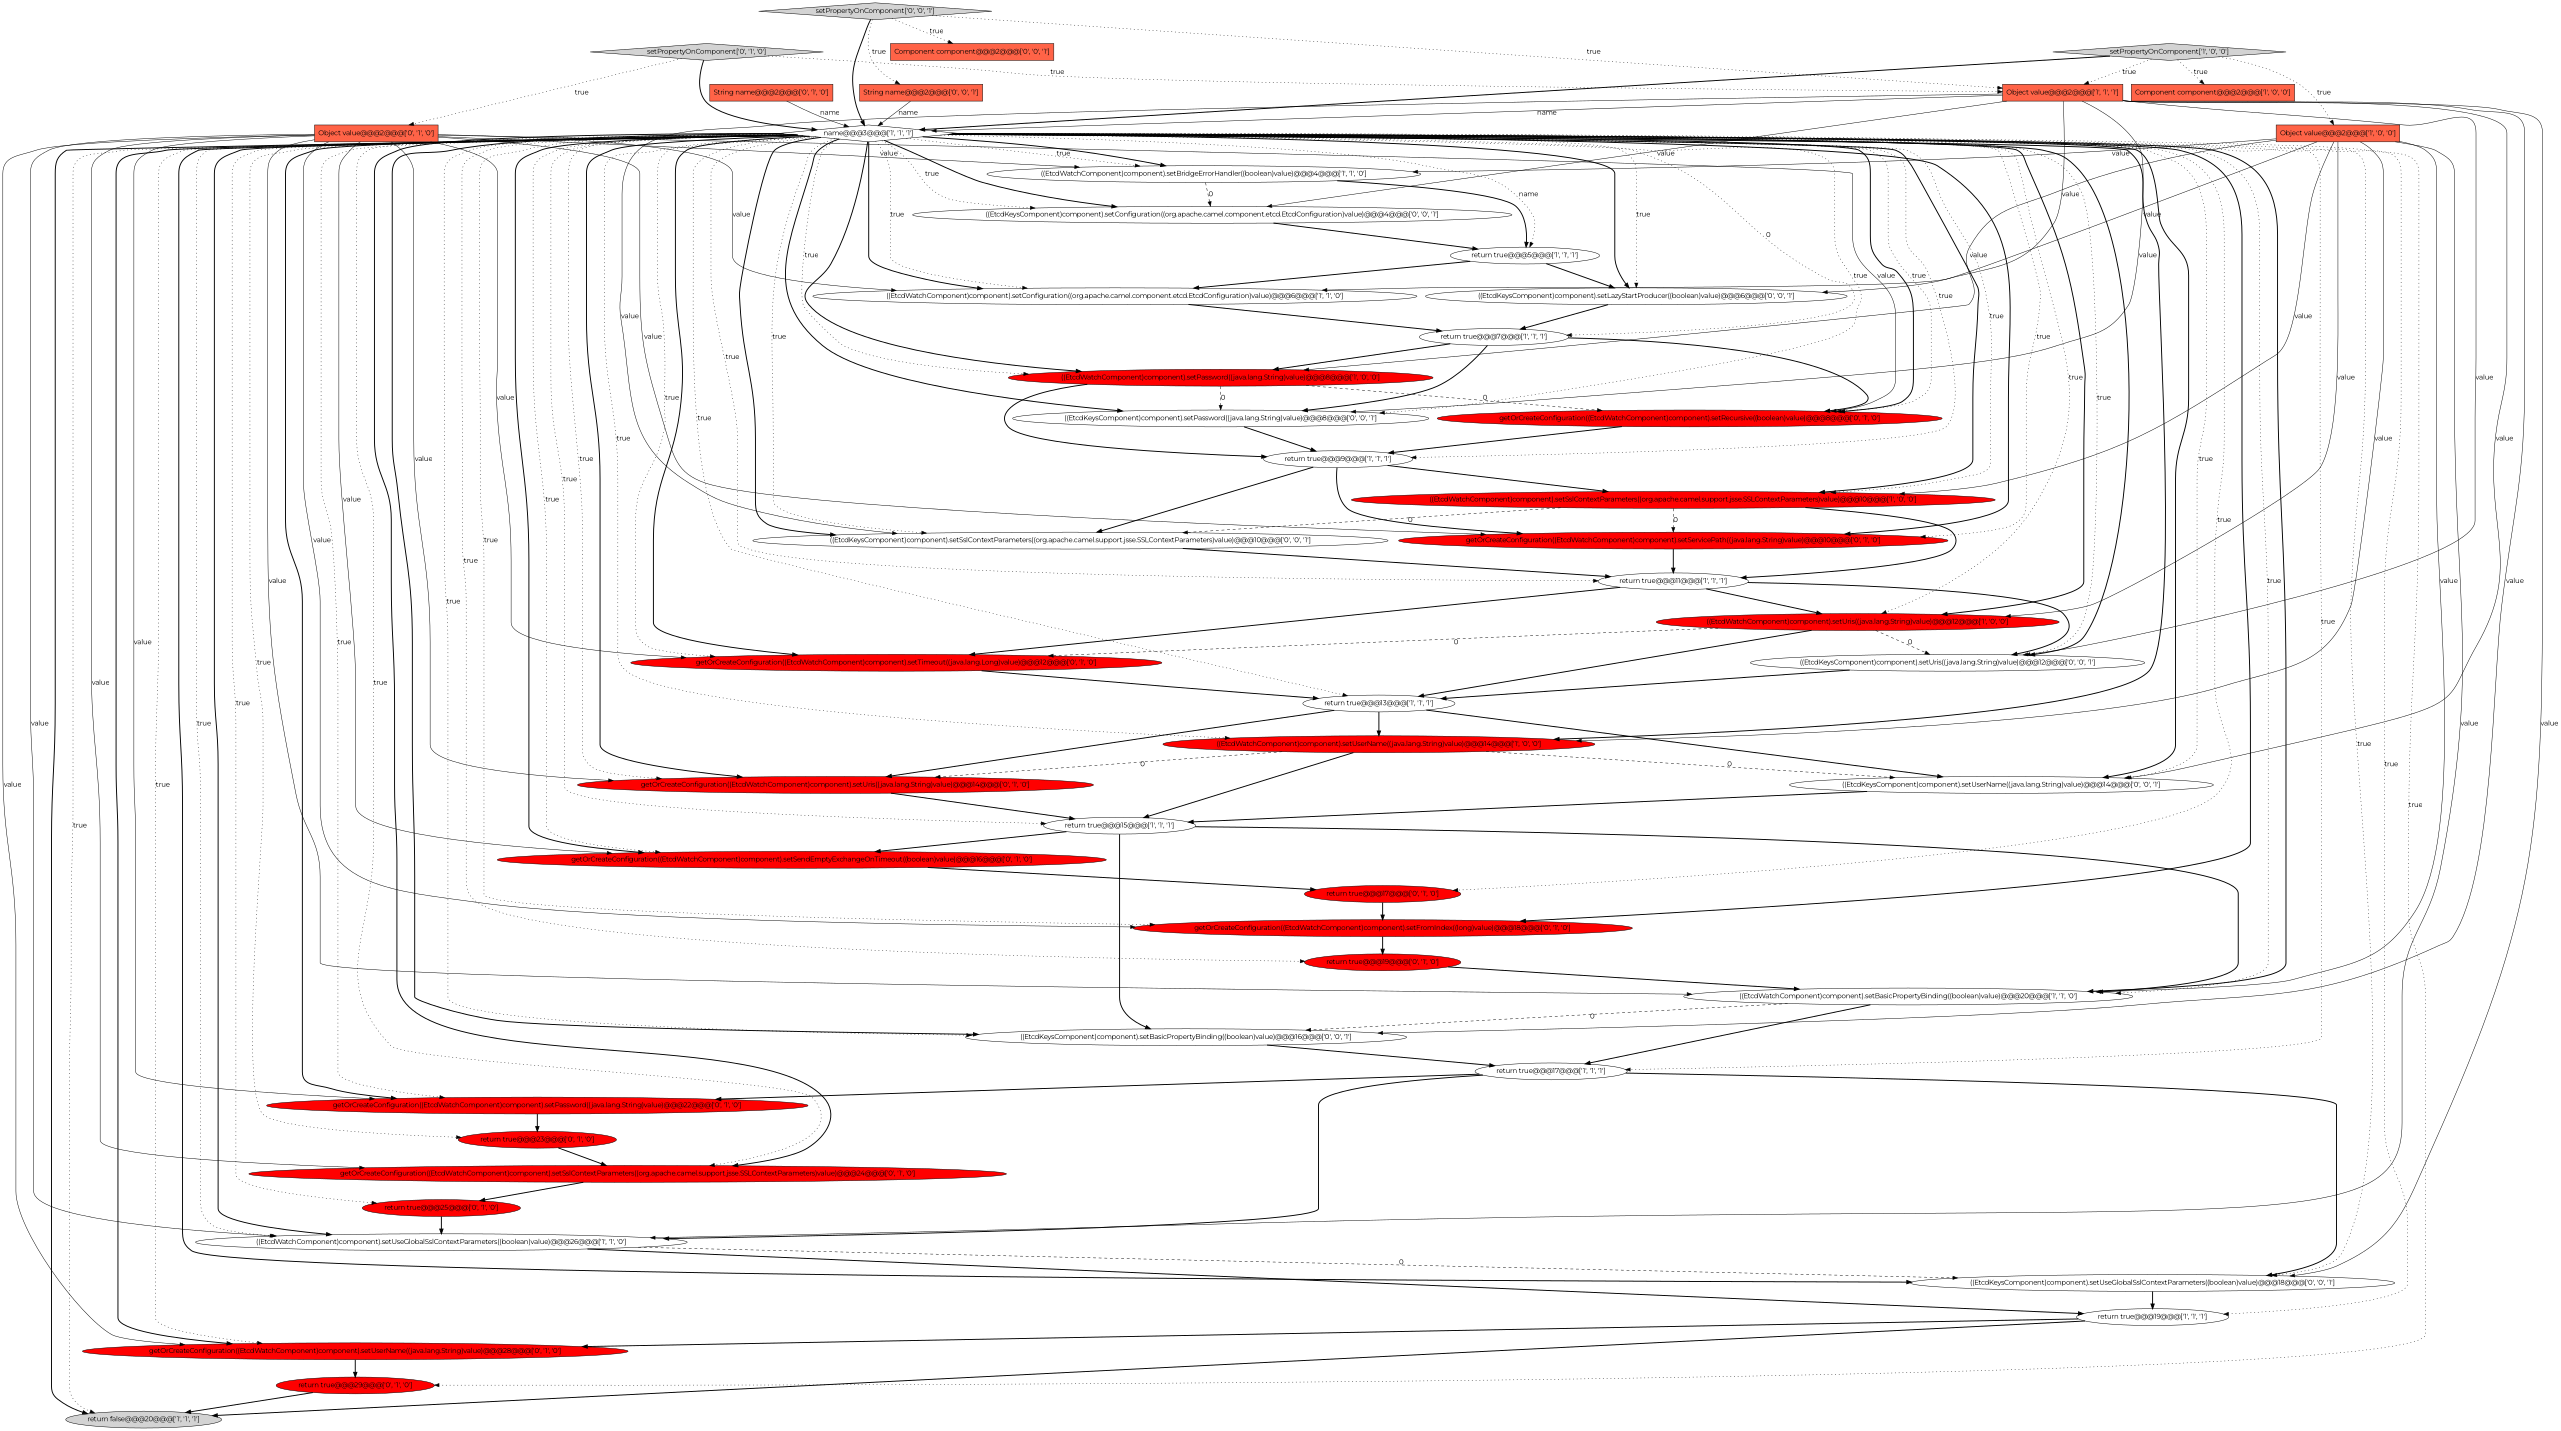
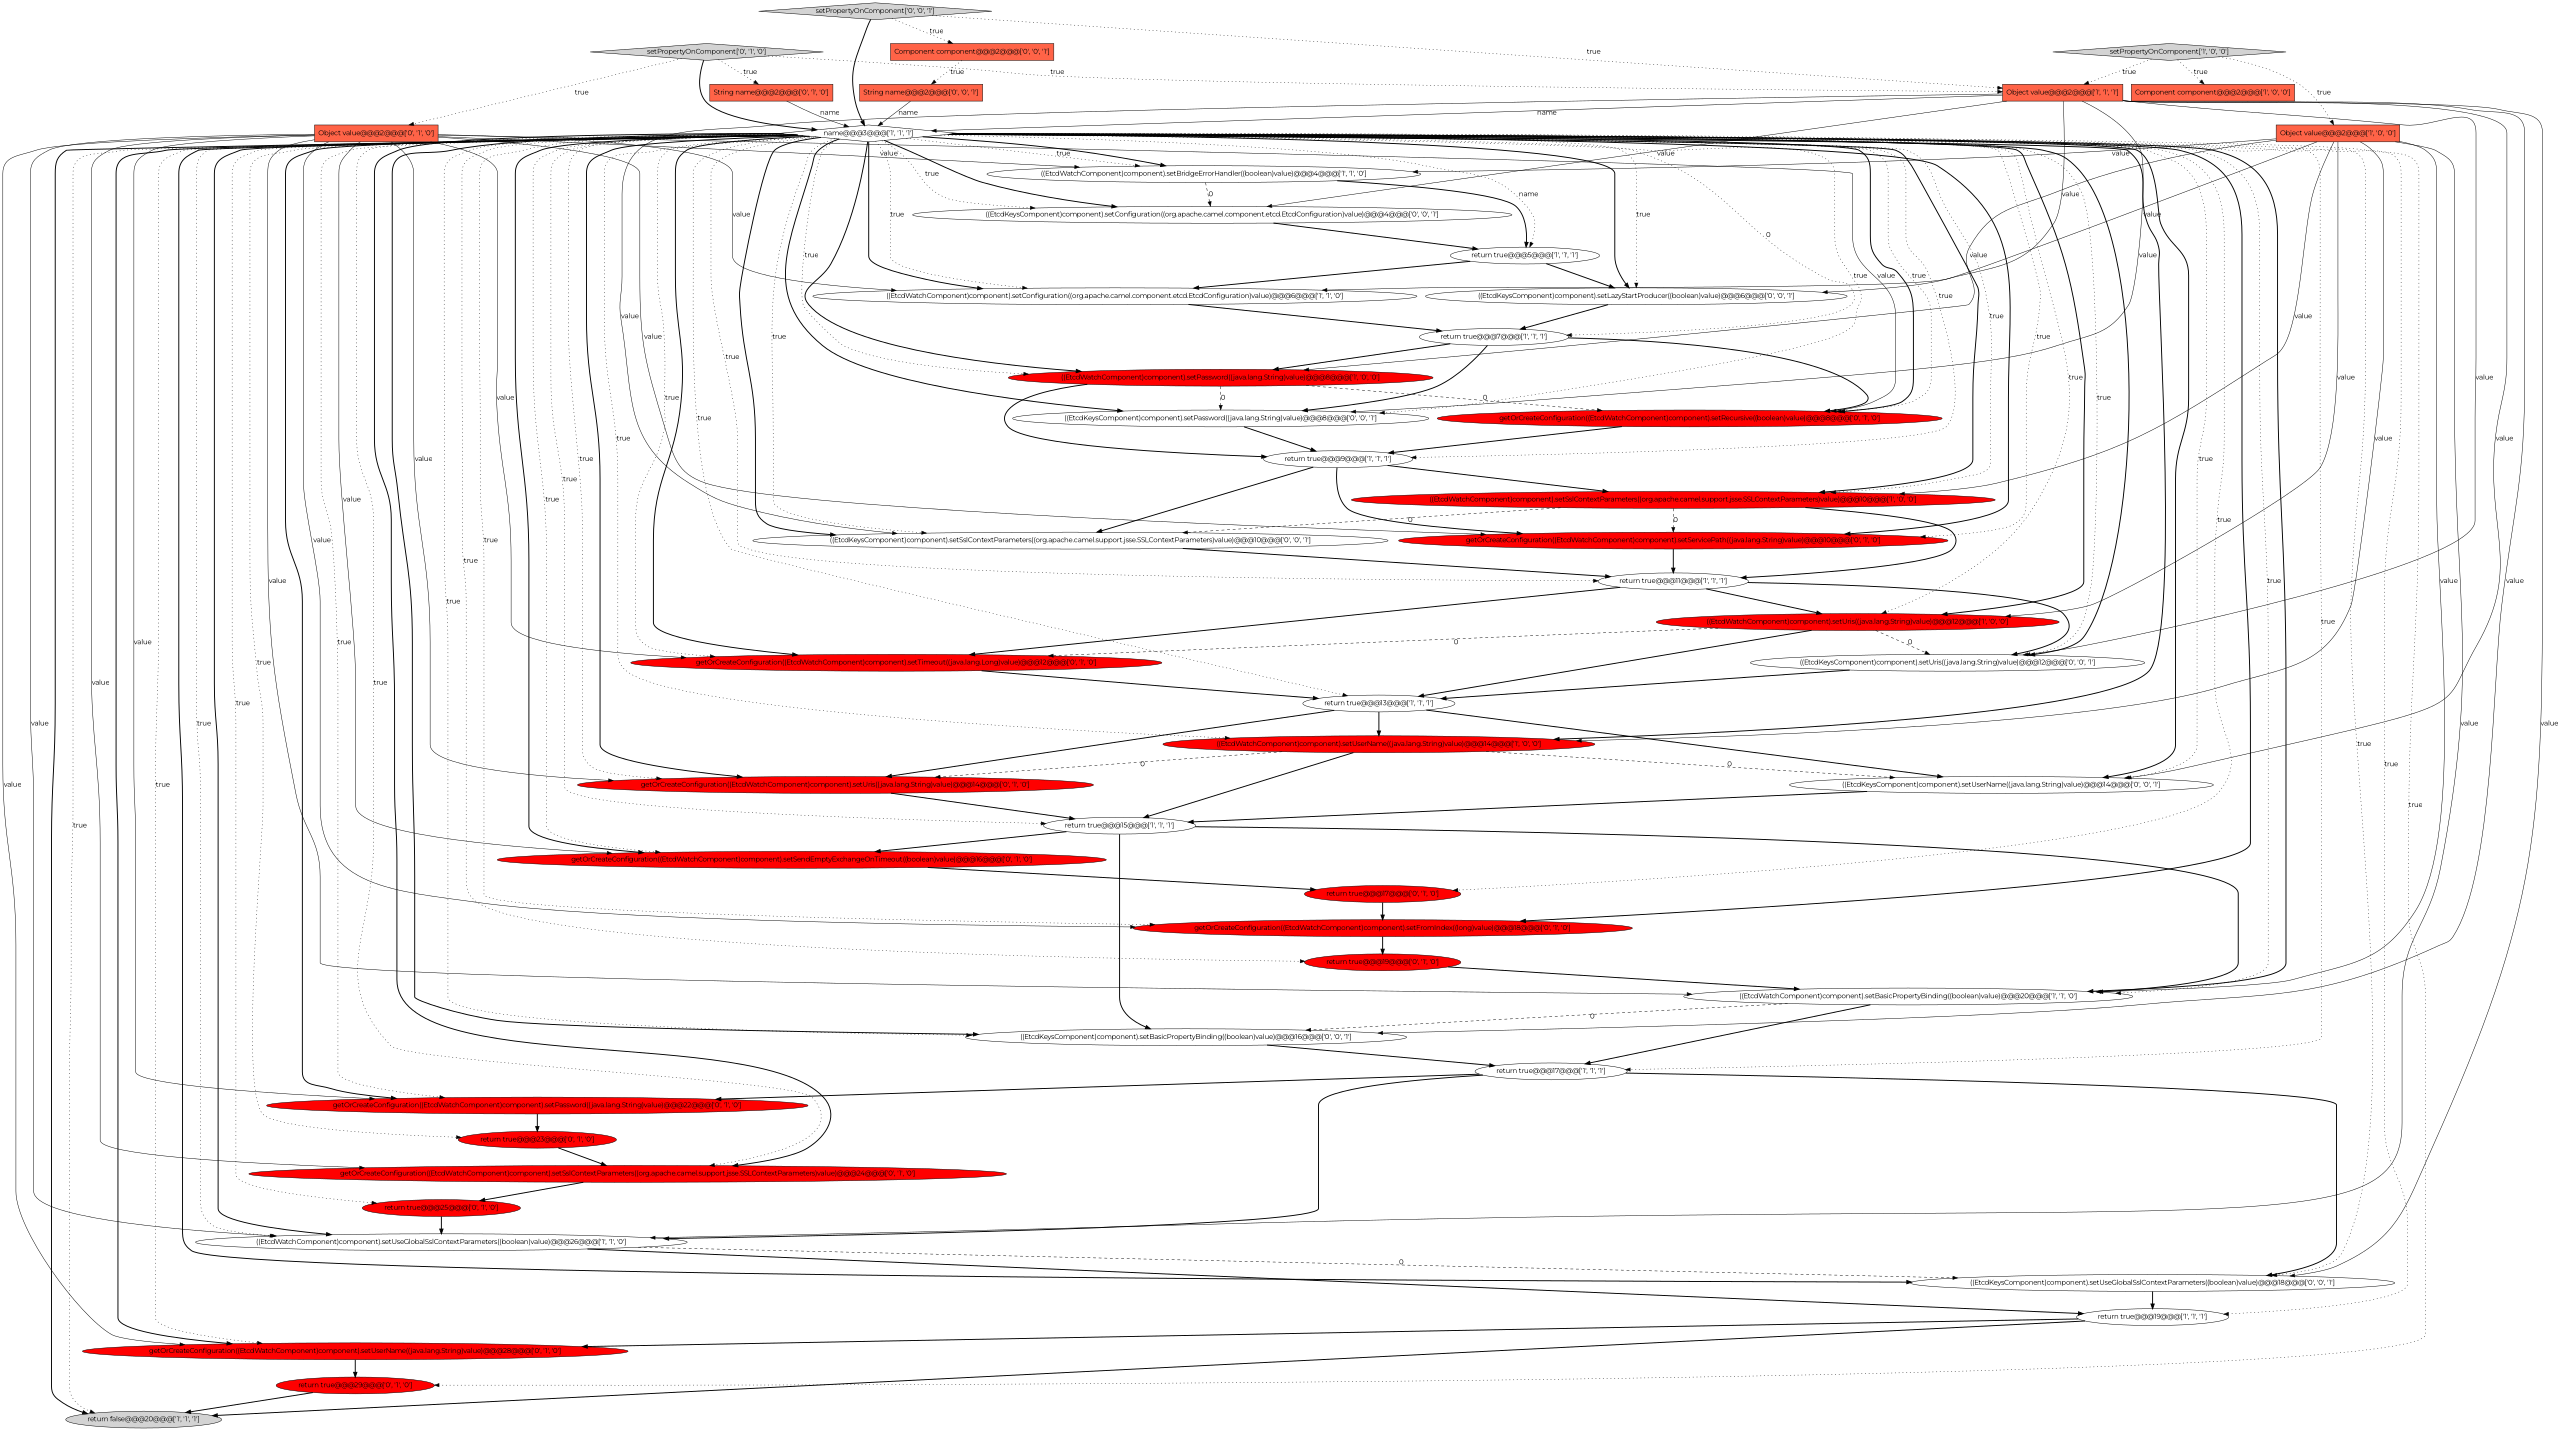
edge "setPropertyOnComponent['0', '0', '1']" -> "String name@@@2@@@['0', '0', '1']": now "Component component@@@2@@@['0', '0', '1']" -> "String name@@@2@@@['0', '0', '1']"
edge "setPropertyOnComponent['0', '1', '0']" -> "String name@@@2@@@['0', '1', '0']": added, label "true"
edge "setPropertyOnComponent['1', '0', '0']" -> "name@@@3@@@['1', '1', '1']": removed
